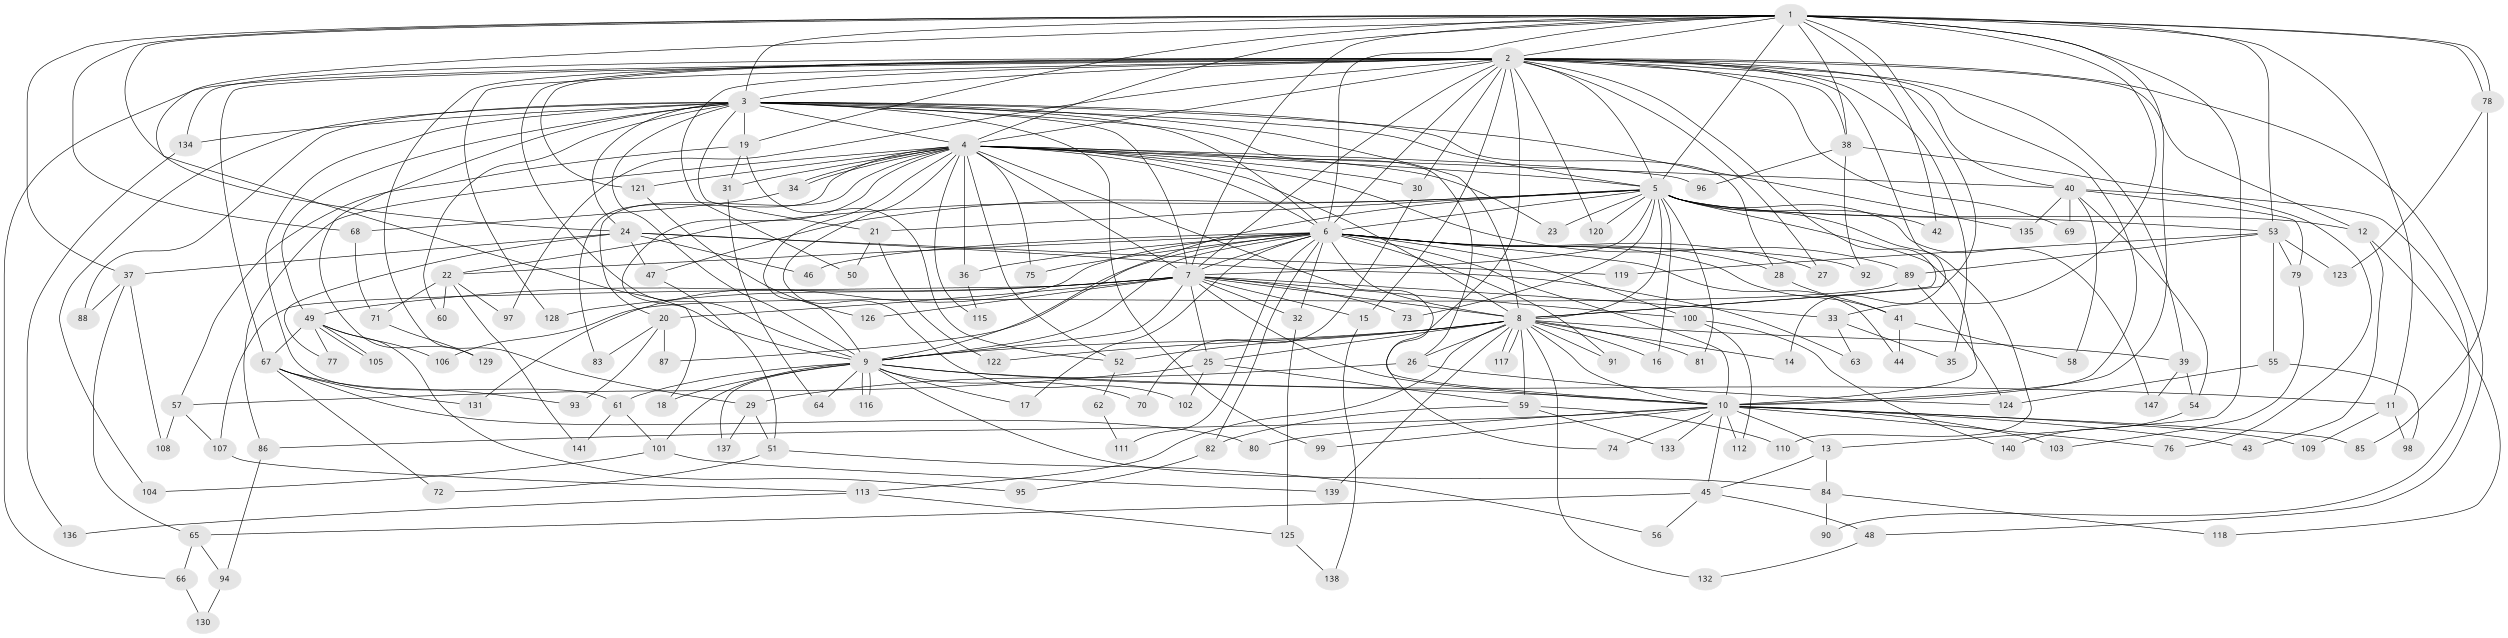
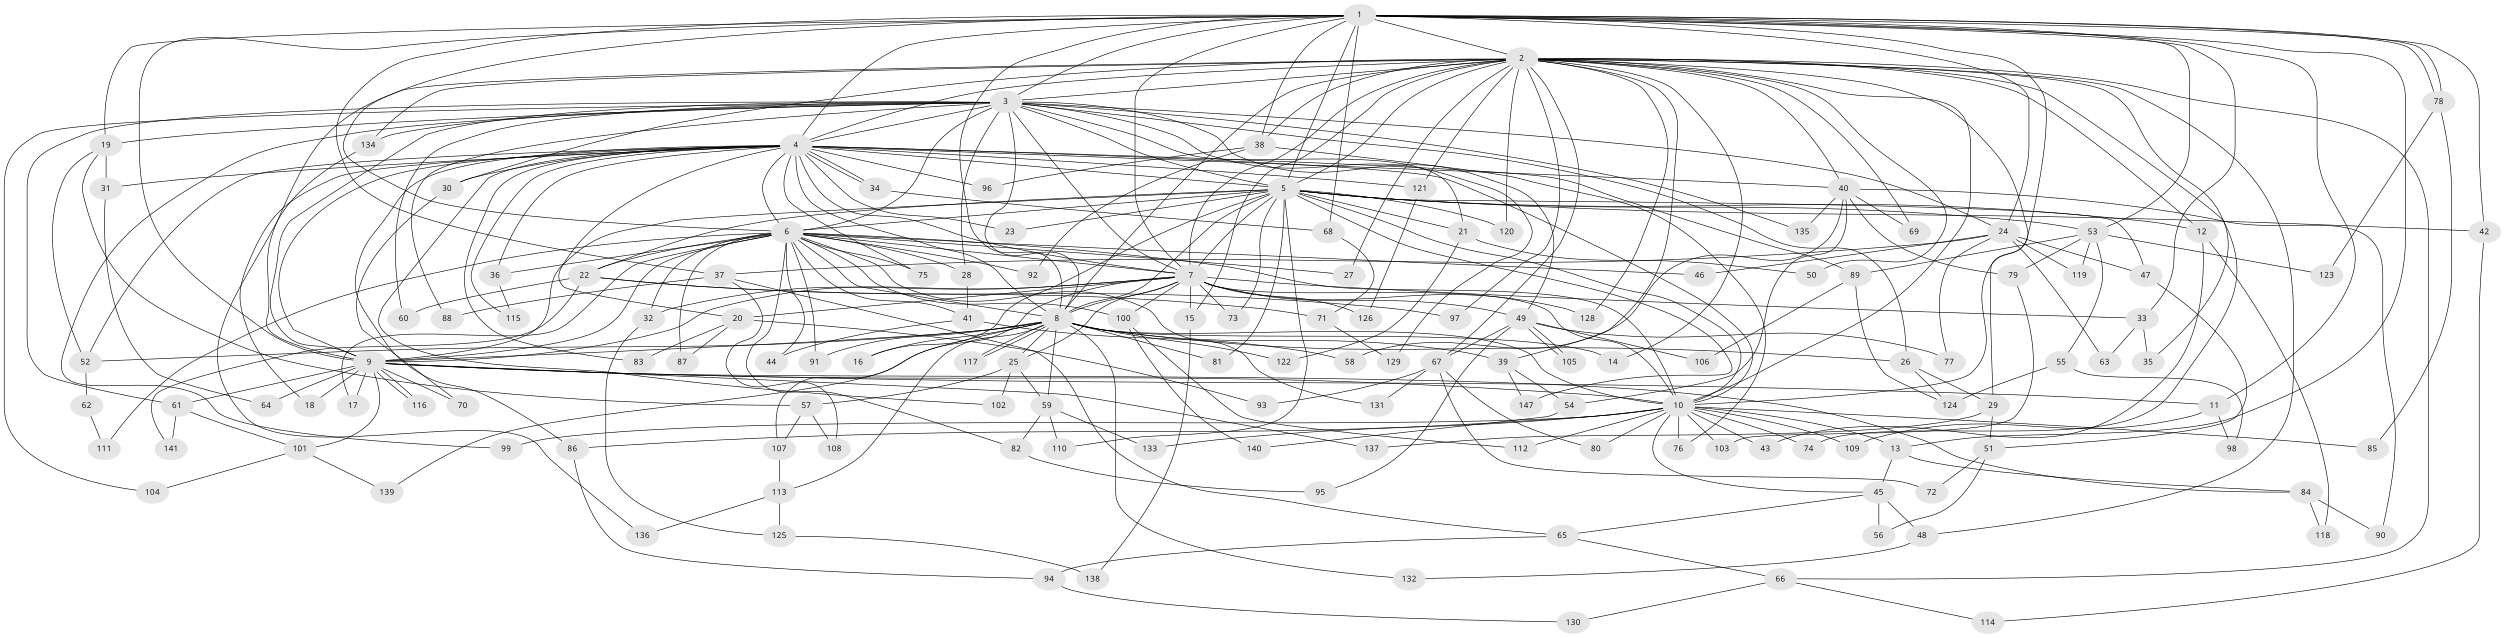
edge "2" -- "6": removed
node "114": added
